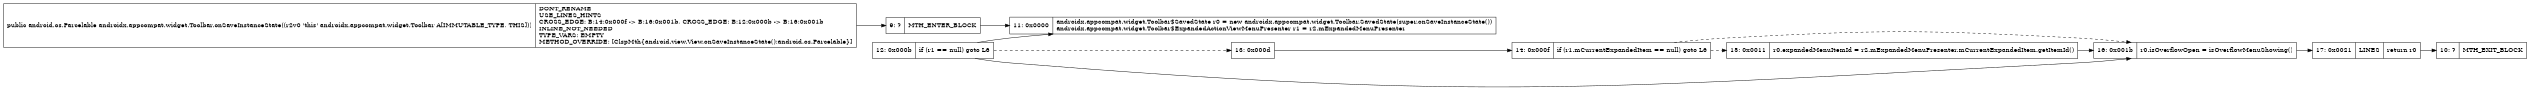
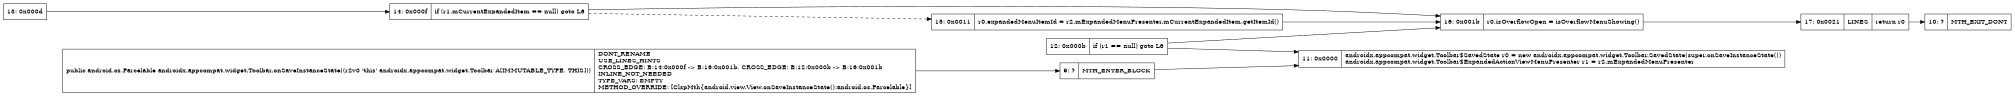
edge "14: 0x000f" -> "16: 0x001b": style dashed -> solid
edge "12: 0x000b" -> "13: 0x000d": removed
node "10: ?": text "MTH_EXIT_BLOCK" -> "MTH_EXIT_DONT"
